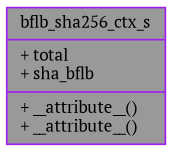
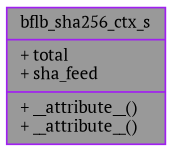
node "bflb_sha256_ctx_s": text "+ sha_bflb" -> "+ sha_feed"
